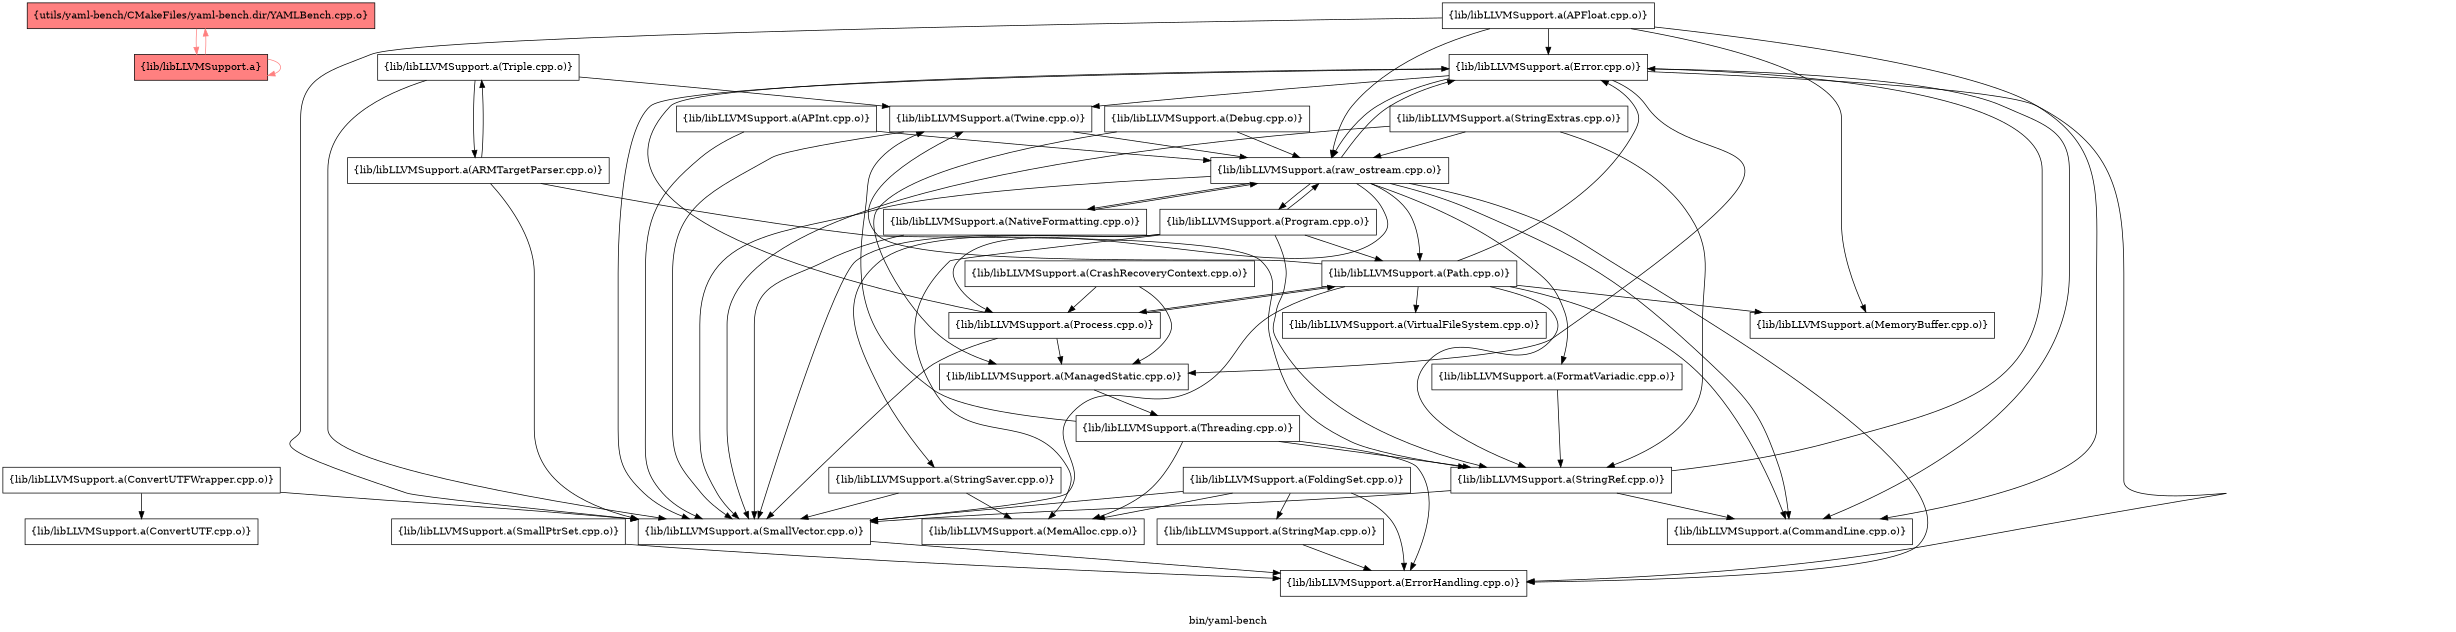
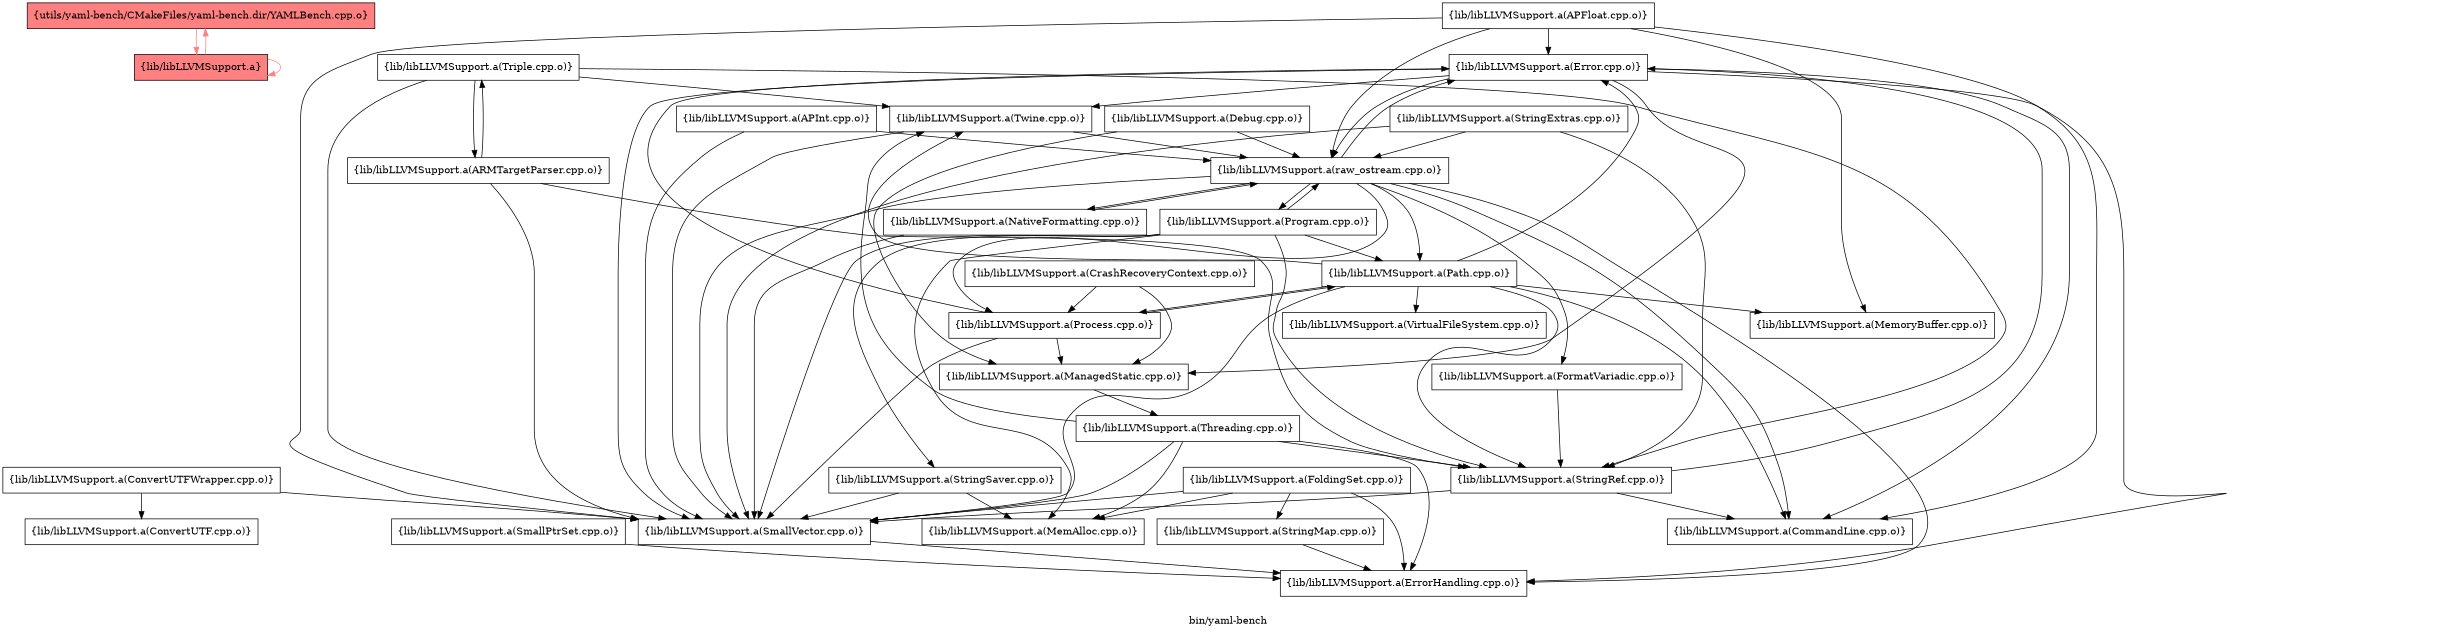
edge "{lib/libLLVMSupport.a(Triple.cpp.o)}" -> "{lib/libLLVMSupport.a(StringRef.cpp.o)}": added
edge "{lib/libLLVMSupport.a(Threading.cpp.o)}" -> "{lib/libLLVMSupport.a(SmallVector.cpp.o)}": added
